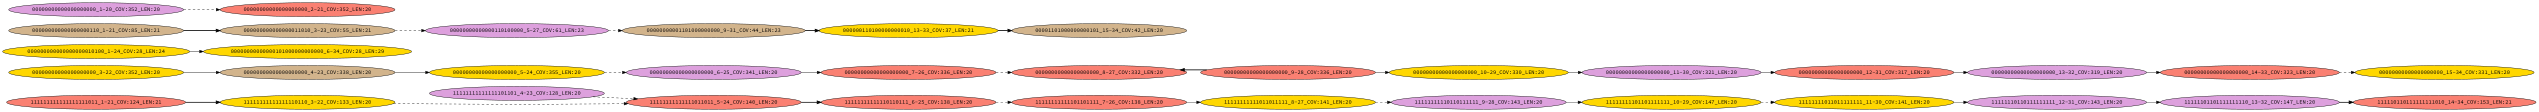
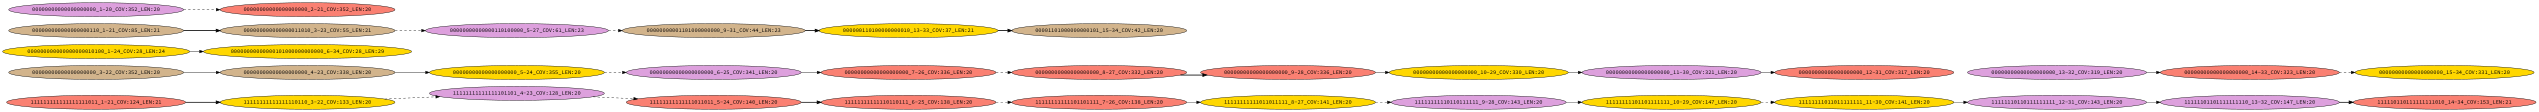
edge "00000000000000000000_9-28_COV:336_LEN:20" -> "00000000000000000000_8-27_COV:332_LEN:20": reversed
node "00000000000000000000_3-22_COV:352_LEN:20": fillcolor gold -> tan
edge "00000000000000000000_12-31_COV:317_LEN:20" -> "00000000000000000000_13-32_COV:319_LEN:20": removed
edge "11111111111111110110_3-22_COV:133_LEN:20" -> "11111111111111011011_5-24_COV:140_LEN:20": now "11111111111111110110_3-22_COV:133_LEN:20" -> "11111111111111101101_4-23_COV:128_LEN:20"
